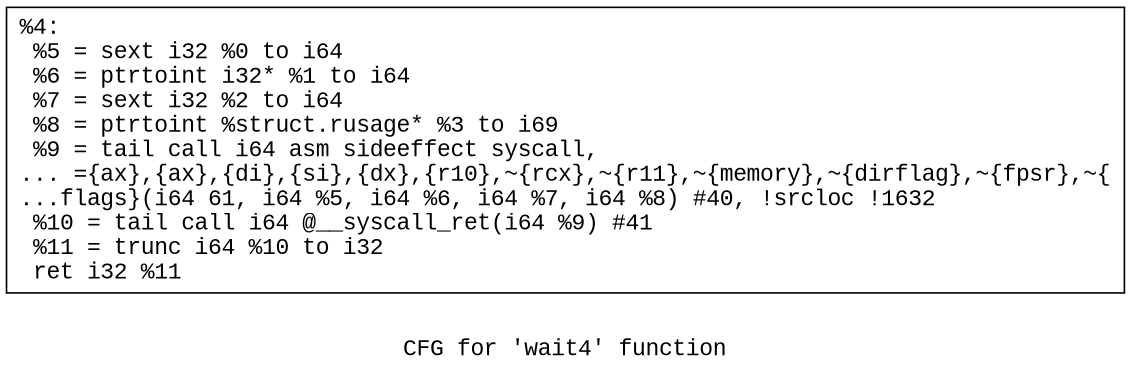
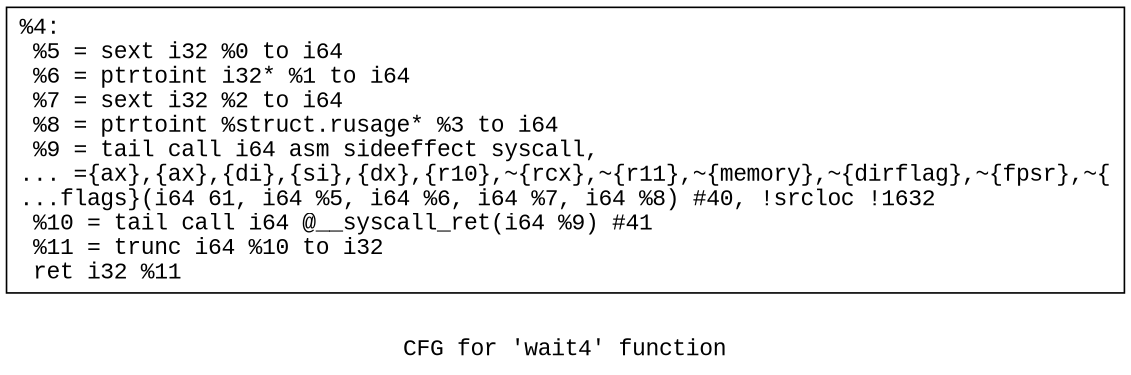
node "%4:": text "%8 = ptrtoint %struct.rusage* %3 to i69" -> "%8 = ptrtoint %struct.rusage* %3 to i64"
